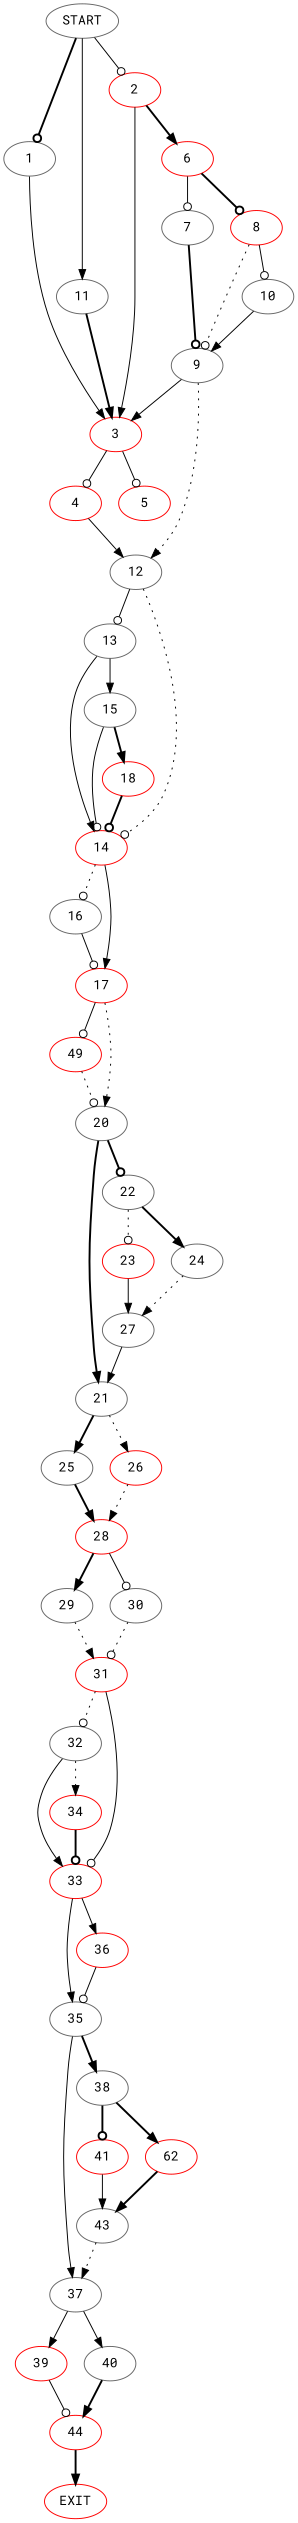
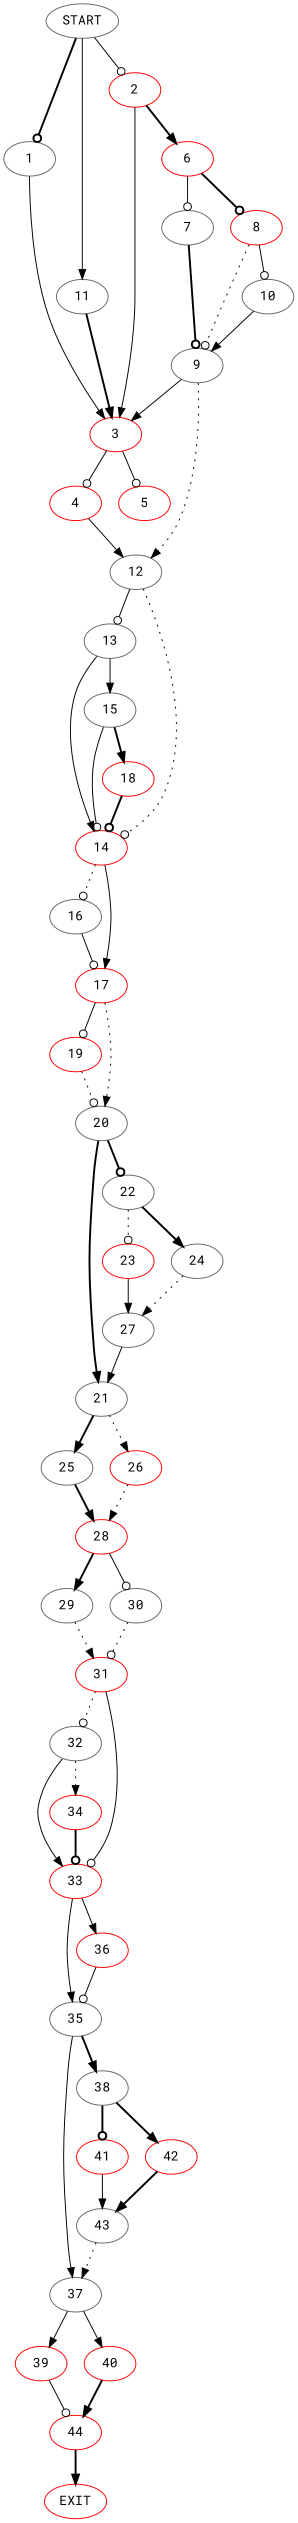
node "49": label "49" -> "19"
node "62": label "62" -> "42"
node "40": color gray40 -> red
